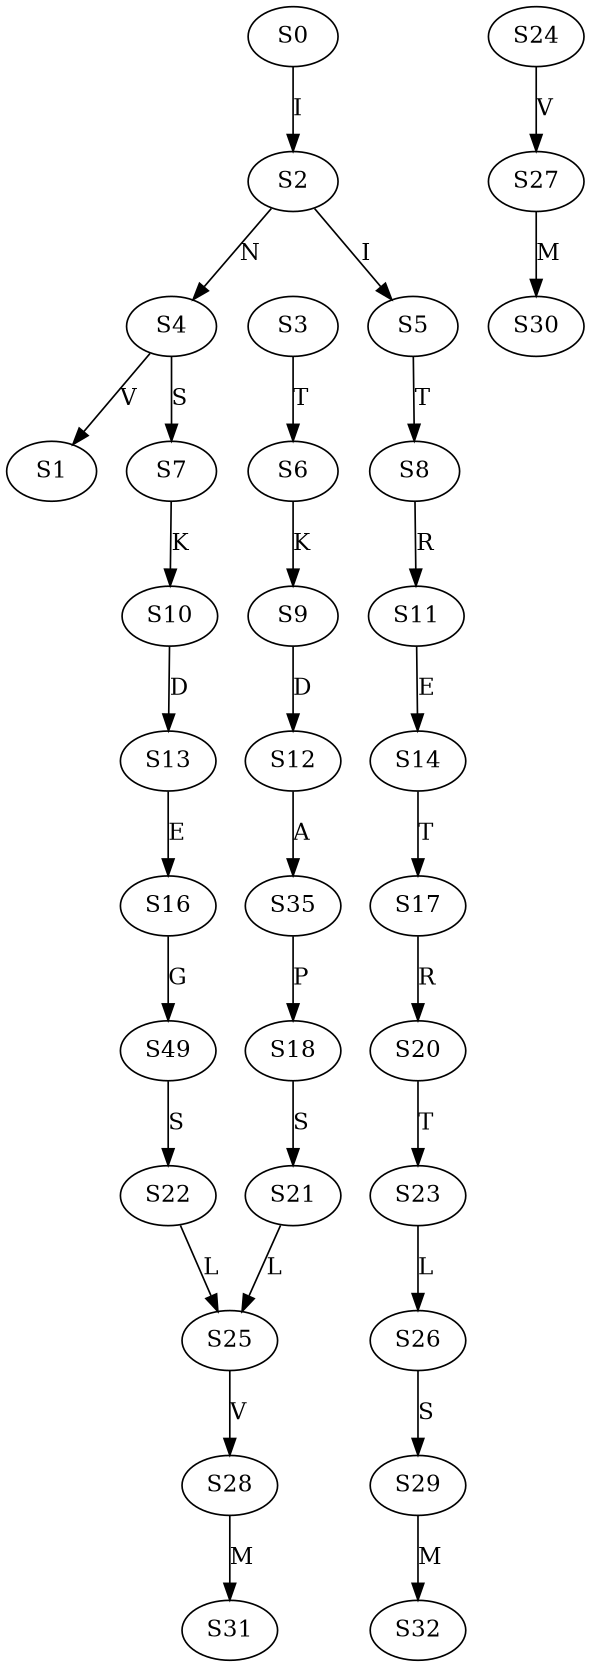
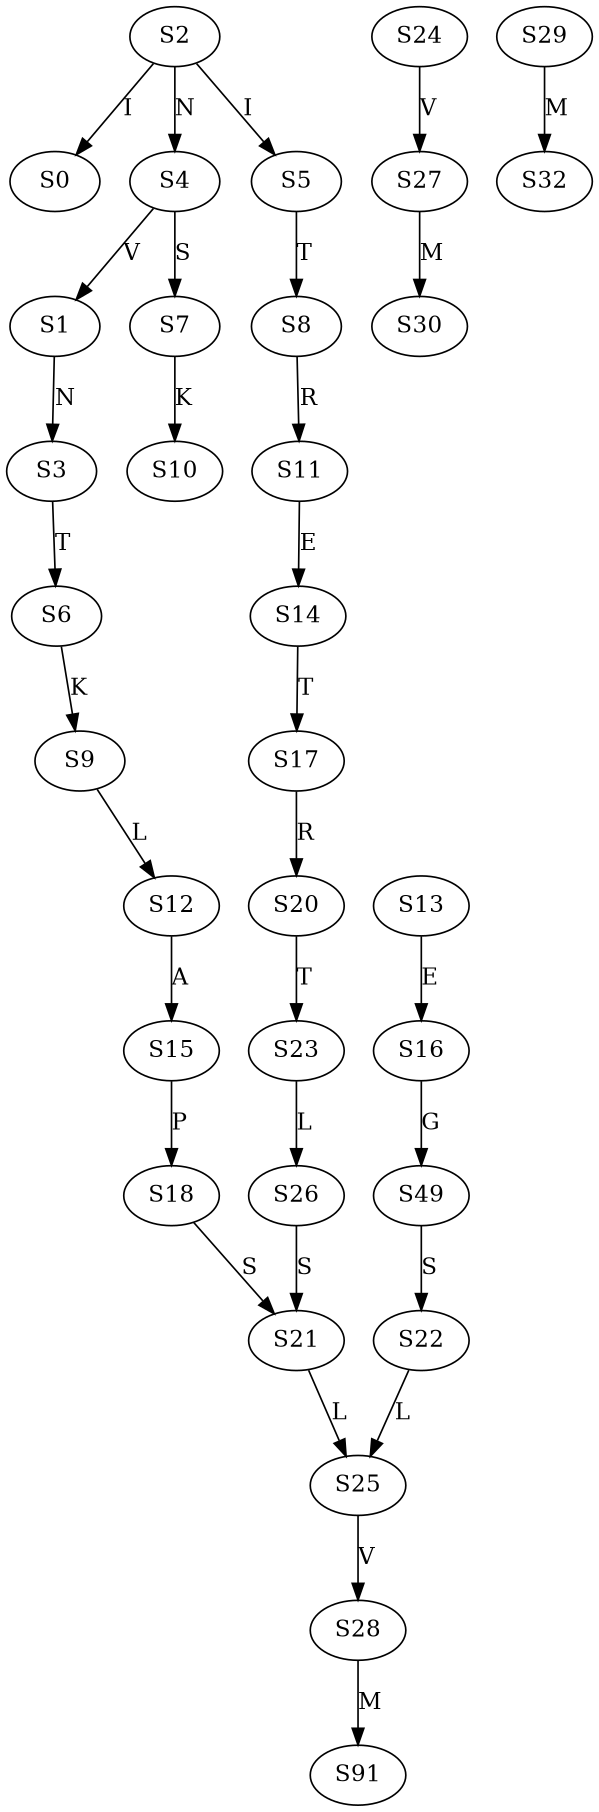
edge "S0" -> "S2": reversed
edge "S1" -> "S3": added, label "N"
edge "S10" -> "S13": removed, label "D"
edge "S9" -> "S12": label "D" -> "L"
node "S35": label "S35" -> "S15"
edge "S26" -> "S29": now "S26" -> "S21"
node "S31": label "S31" -> "S91"
